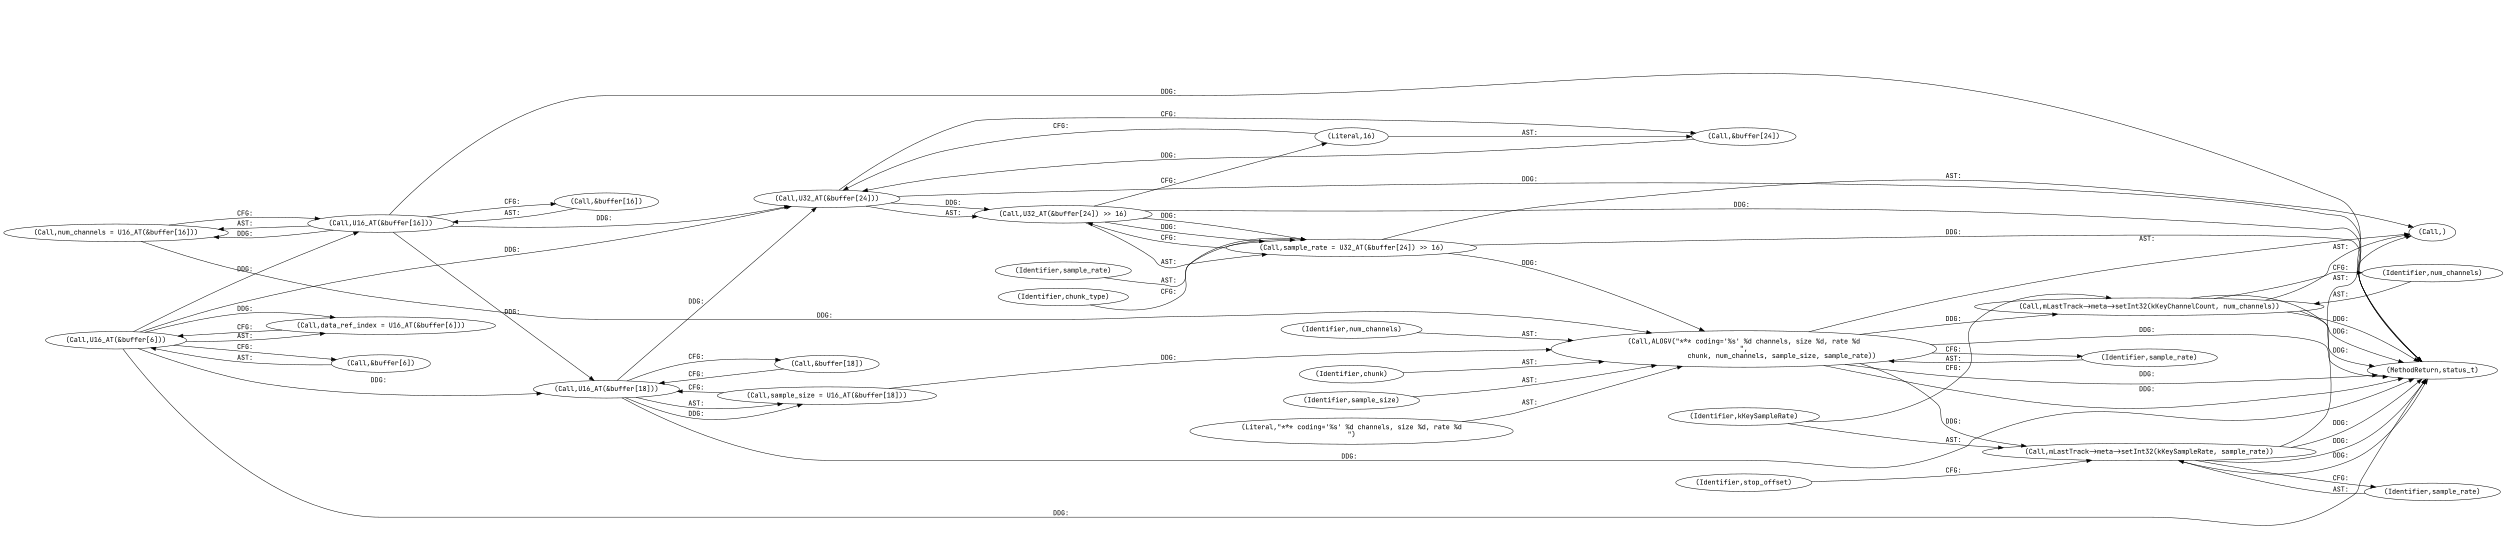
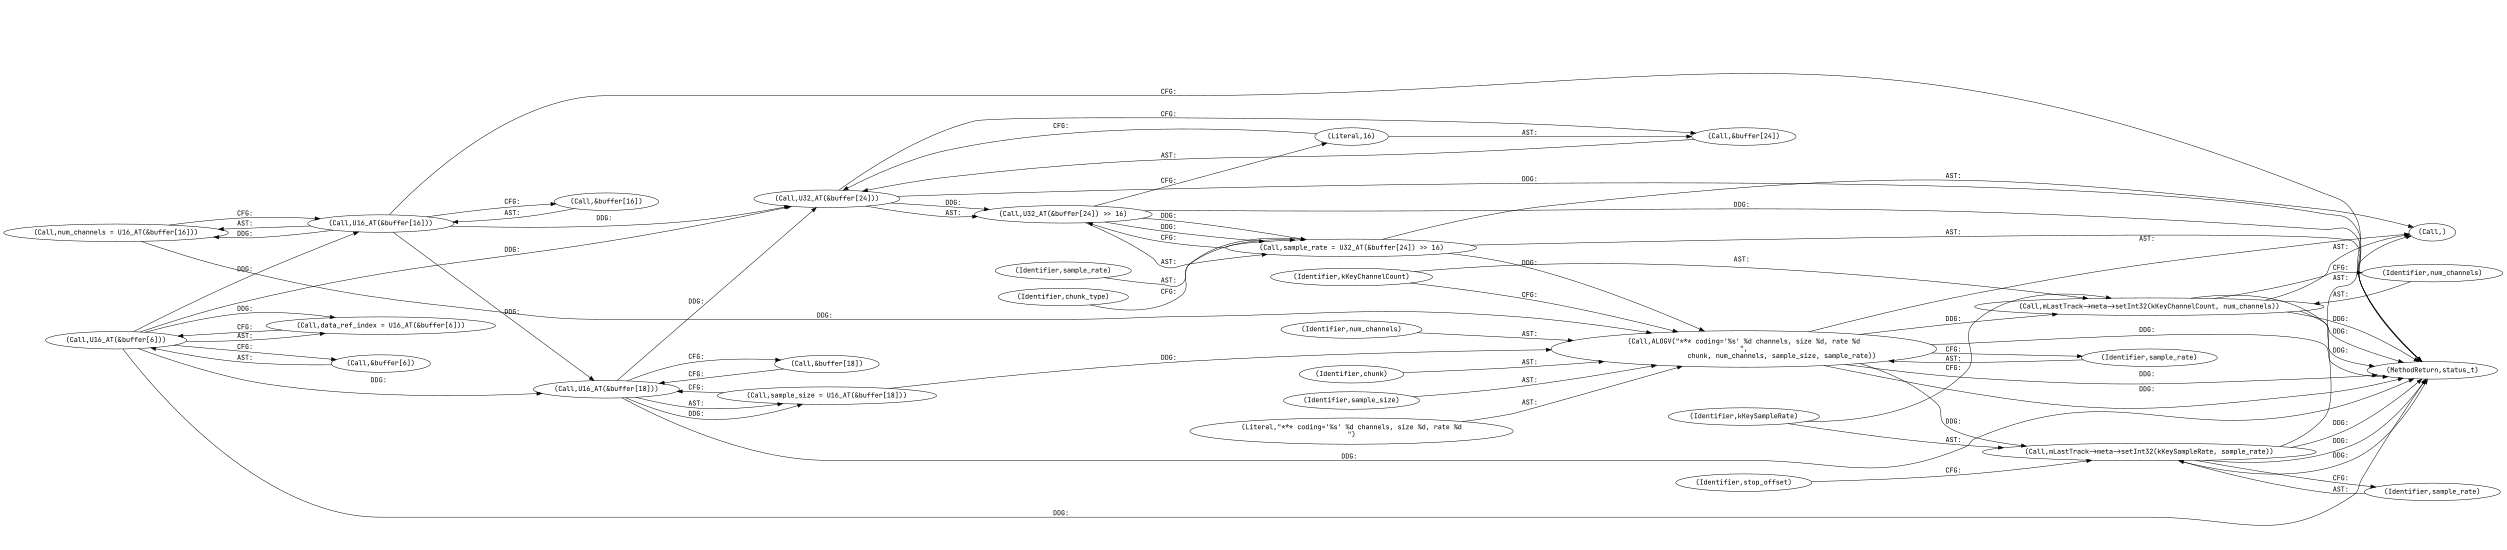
edge "(Call,U16_AT(&buffer[16]))" -> "(MethodReturn,status_t)": label "DDG: " -> "CFG: "
edge "(Call,&buffer[24])" -> "(Call,U32_AT(&buffer[24]))": label "DDG: " -> "AST: "
edge "(Call,sample_rate = U32_AT(&buffer[24]) >> 16)" -> "(MethodReturn,status_t)": label "DDG: " -> "AST: "
node "(Identifier,kKeyChannelCount)": added
